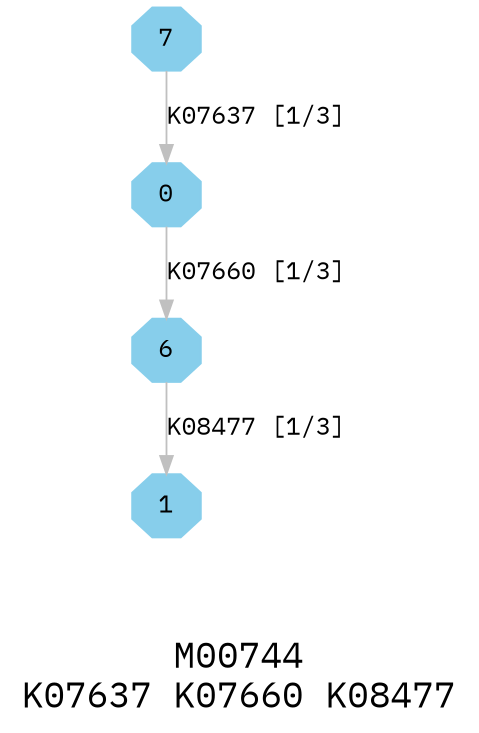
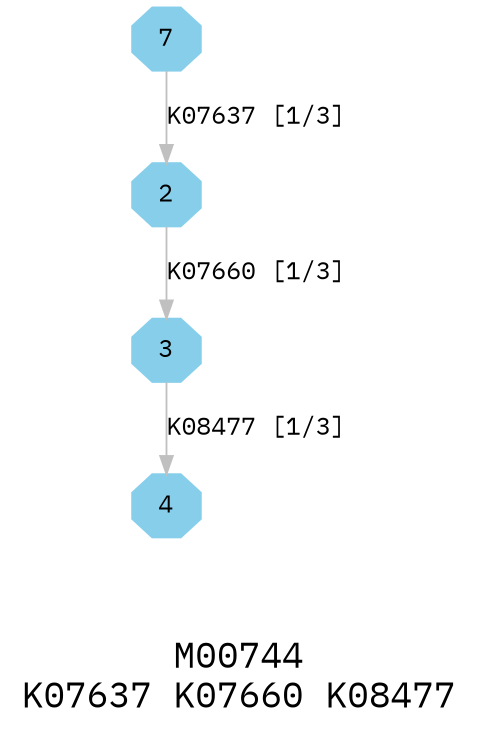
node "0": label "0" -> "2"
node "6": label "6" -> "3"
node "1": label "1" -> "4"
